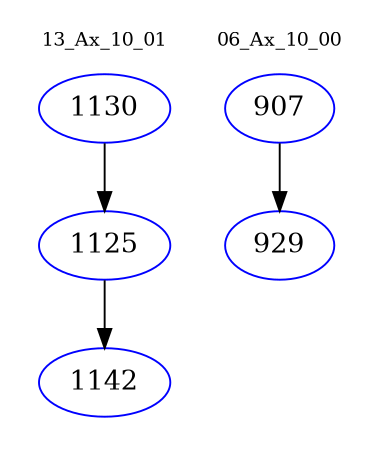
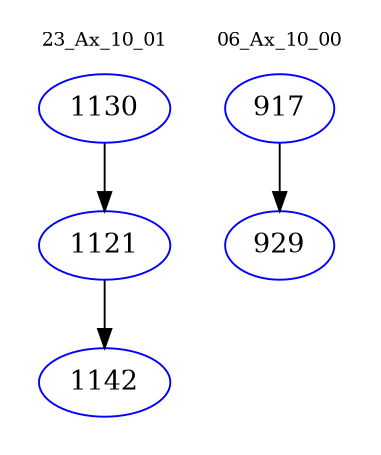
cluster "13_Ax_10_01": label "13_Ax_10_01" -> "23_Ax_10_01"
node "907": label "907" -> "917"
node "1125": label "1125" -> "1121"
